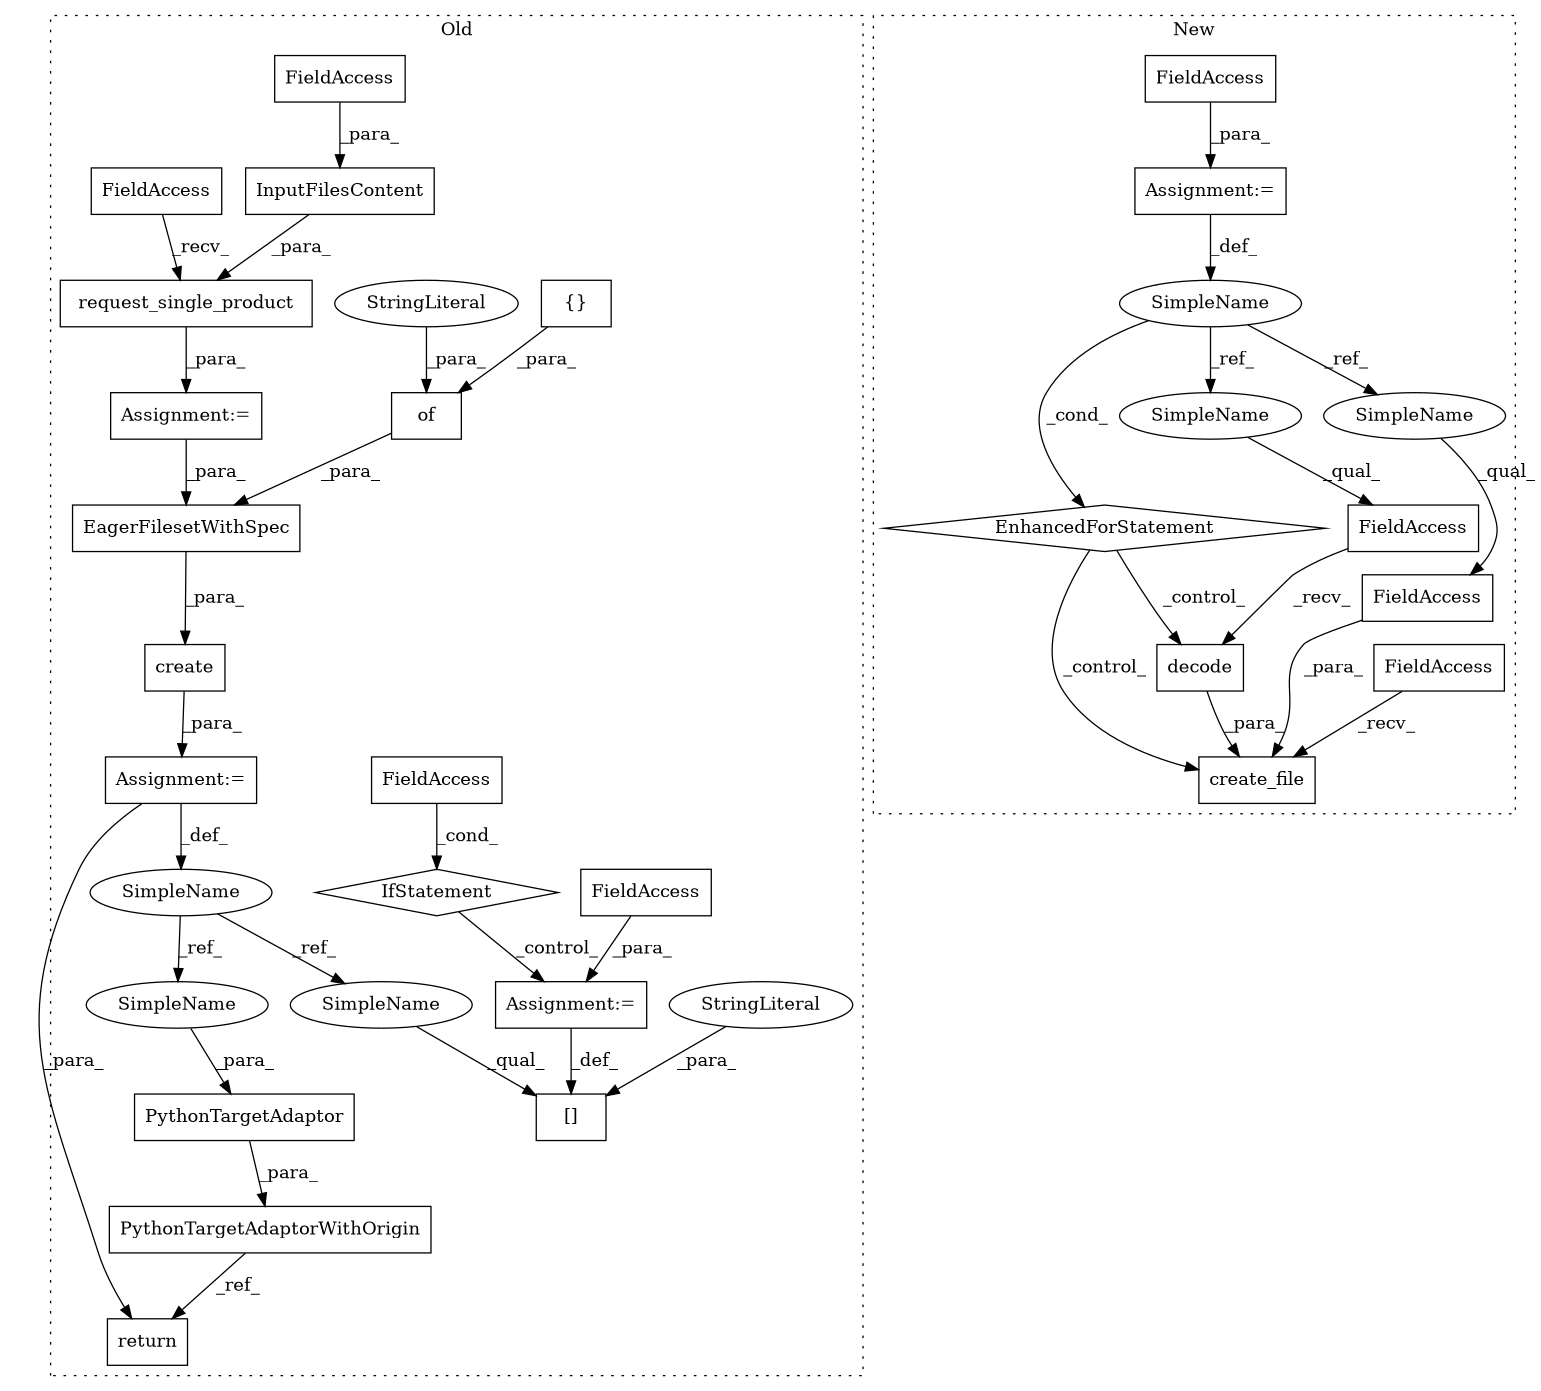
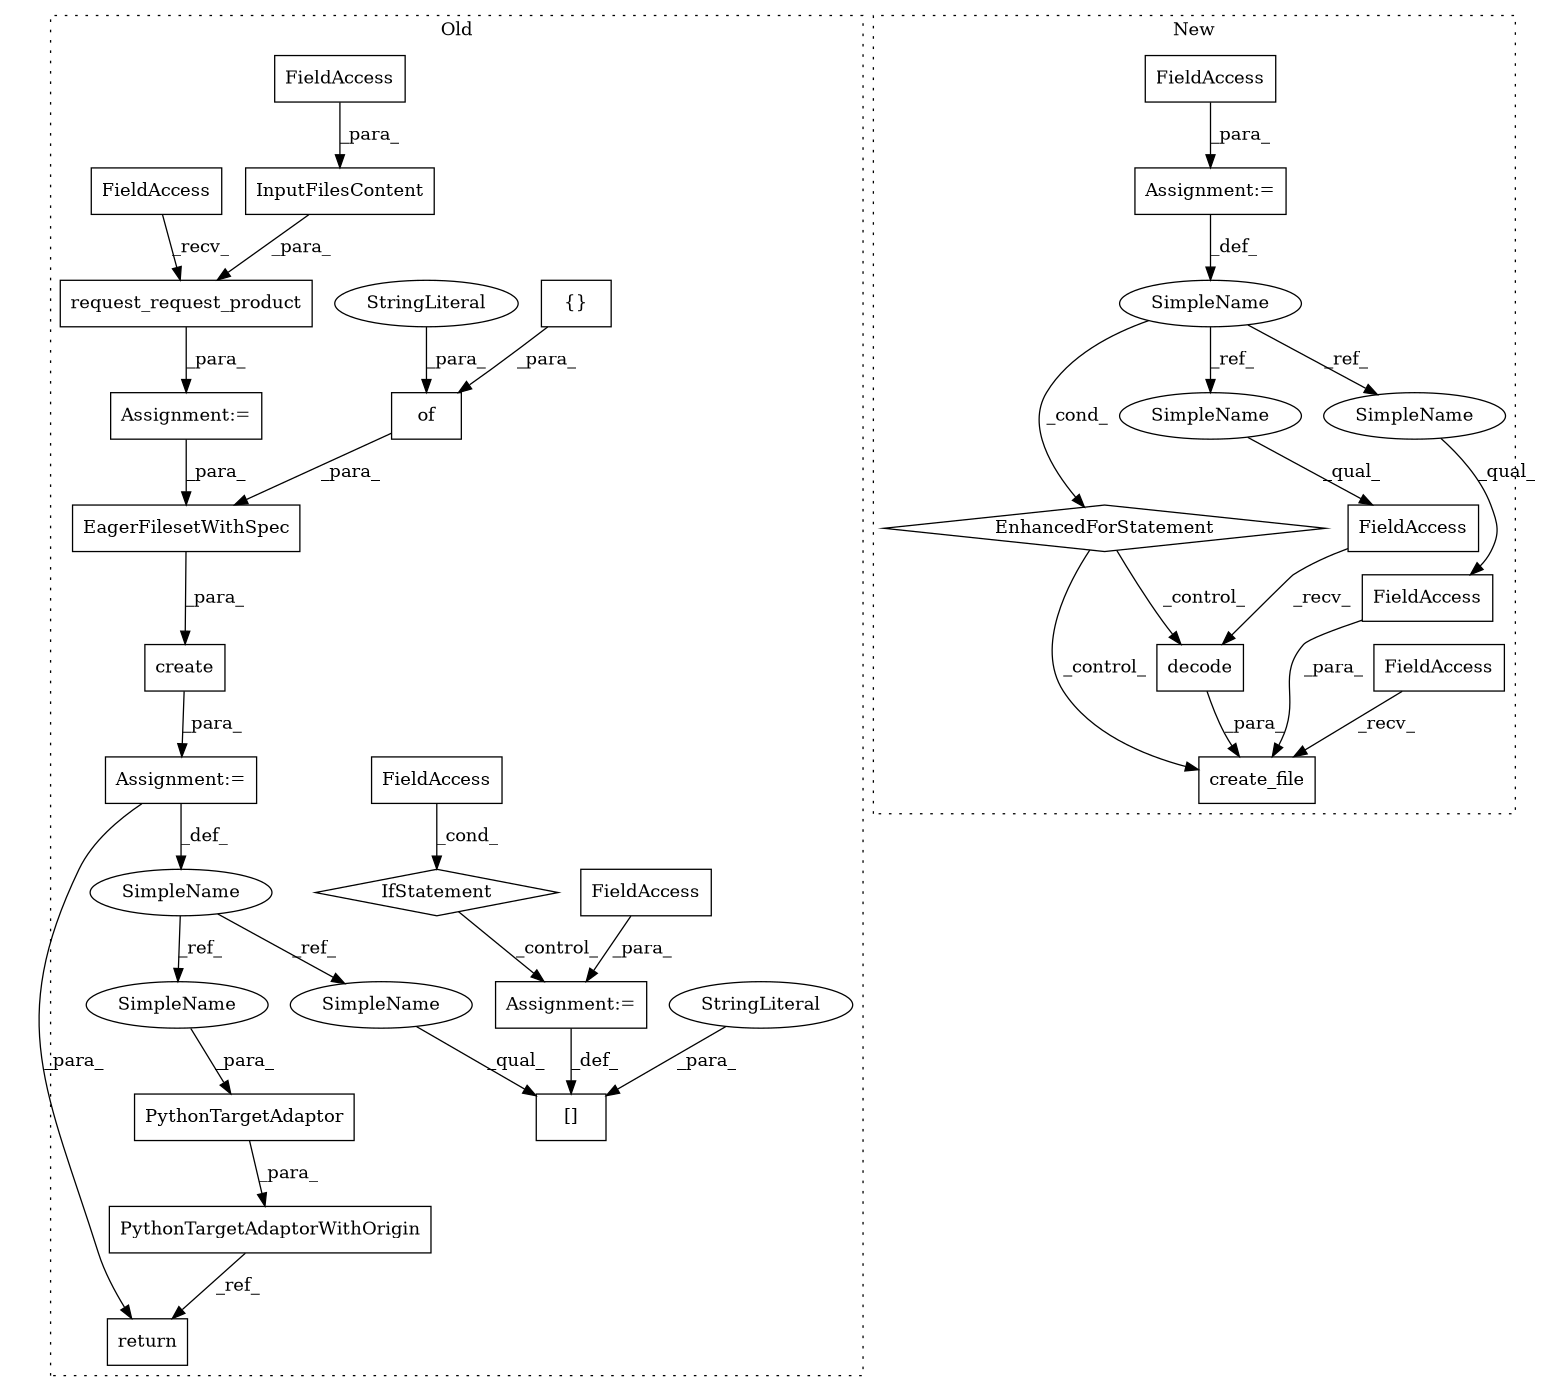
node "request_single_product": label "request_single_product" -> "request_request_product"
